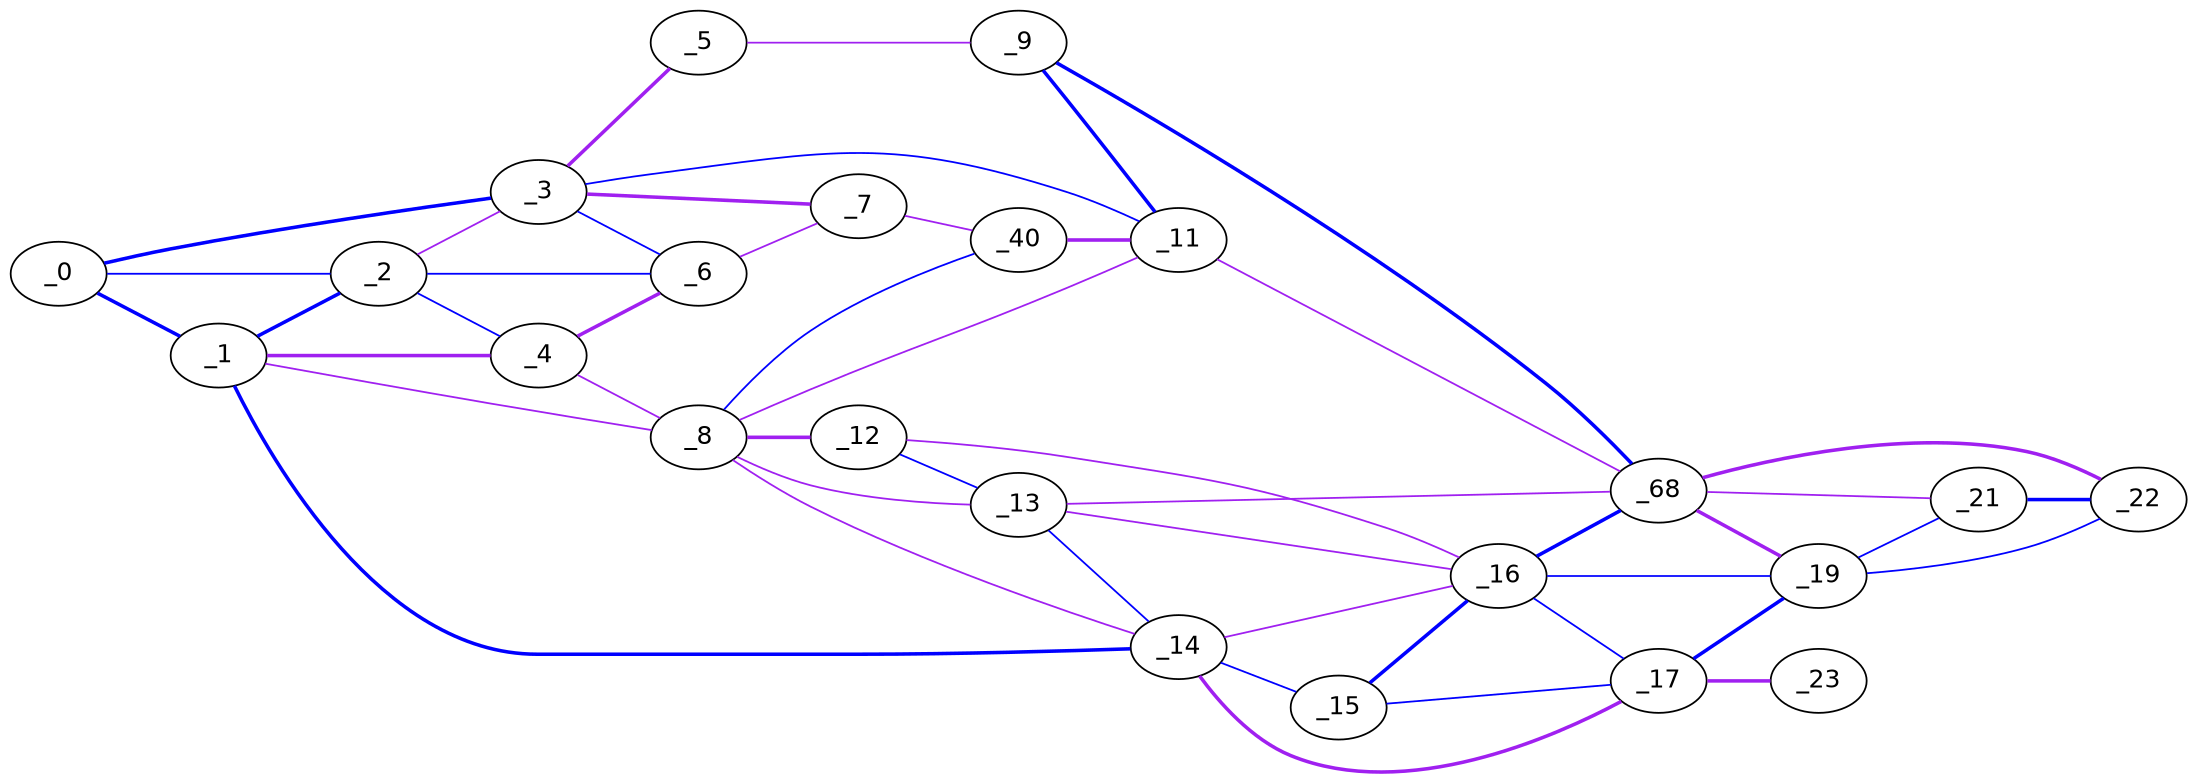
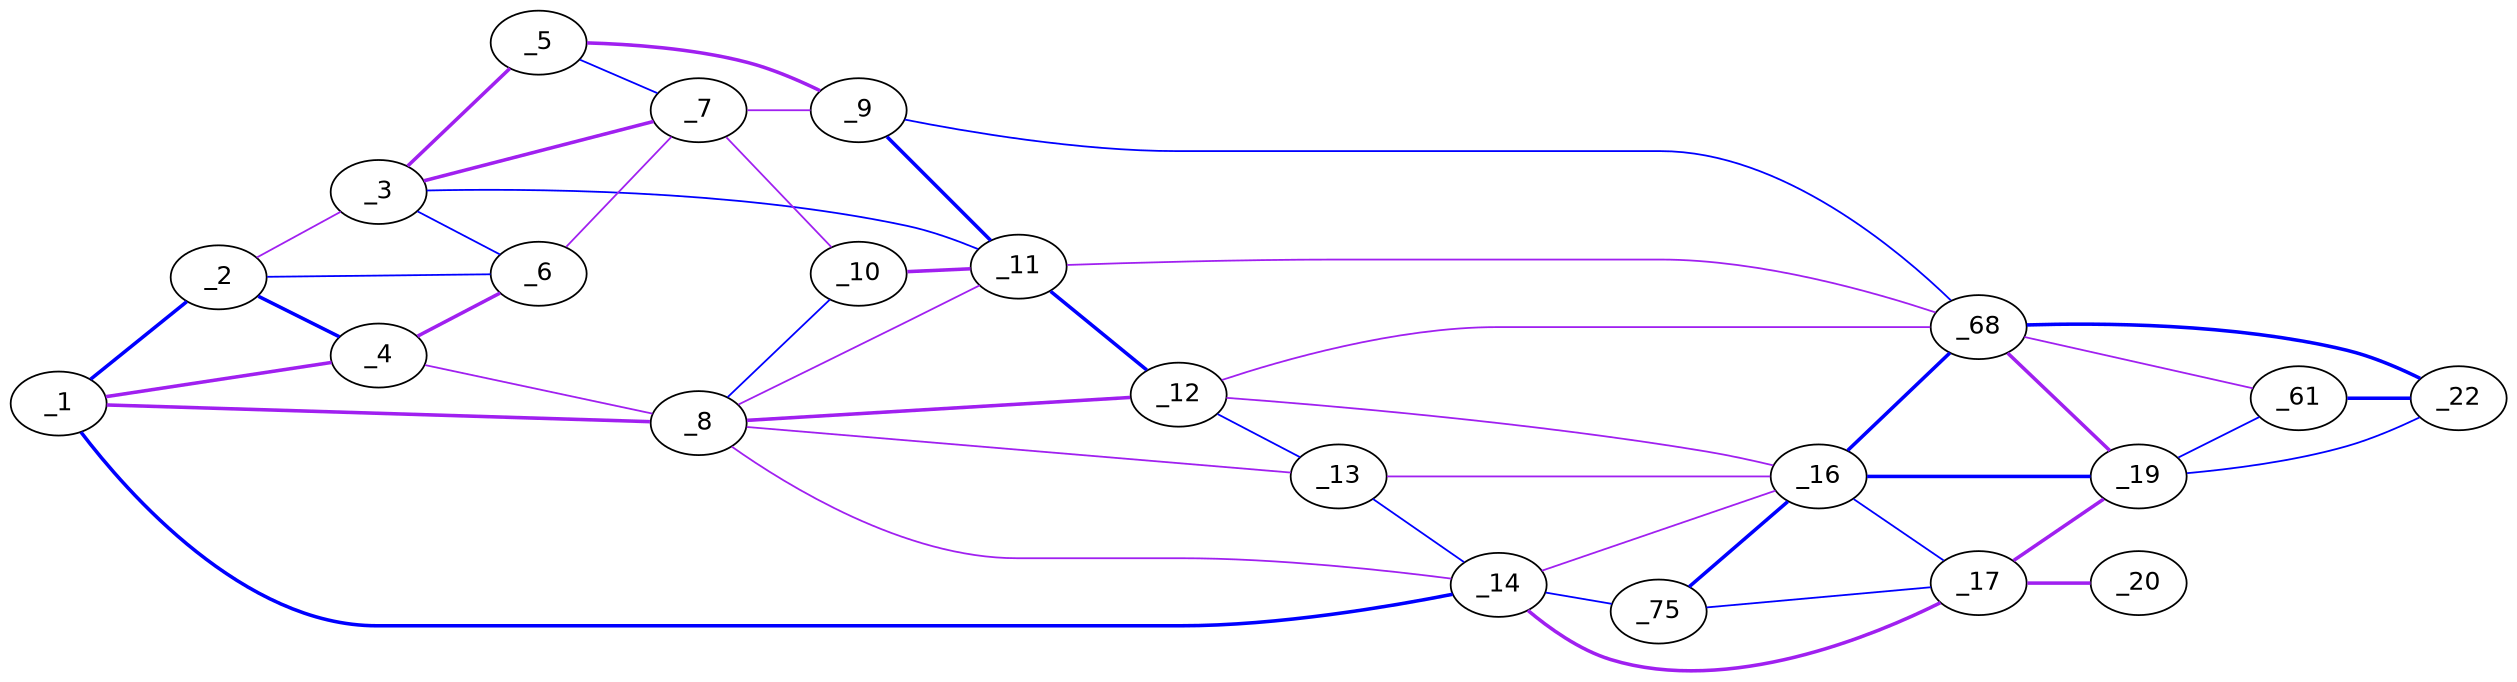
edge "_5" -- "_9": style solid -> bold
edge "_5" -- "_7": added
edge "_7" -- "_9": added
node "_40": label "_40" -> "_10"
edge "_9" -- "_68": style bold -> solid
node "_0": removed
edge "_2" -- "_4": style solid -> bold
edge "_11" -- "_12": added
edge "_1" -- "_8": style solid -> bold
edge "_68" -- "_22": color purple -> blue
edge "_68" -- "_13": now "_68" -- "_12"
node "_21": label "_21" -> "_61"
edge "_16" -- "_19": style solid -> bold
edge "_19" -- "_17": color blue -> purple
node "_23": label "_23" -> "_20"
node "_15": label "_15" -> "_75"
